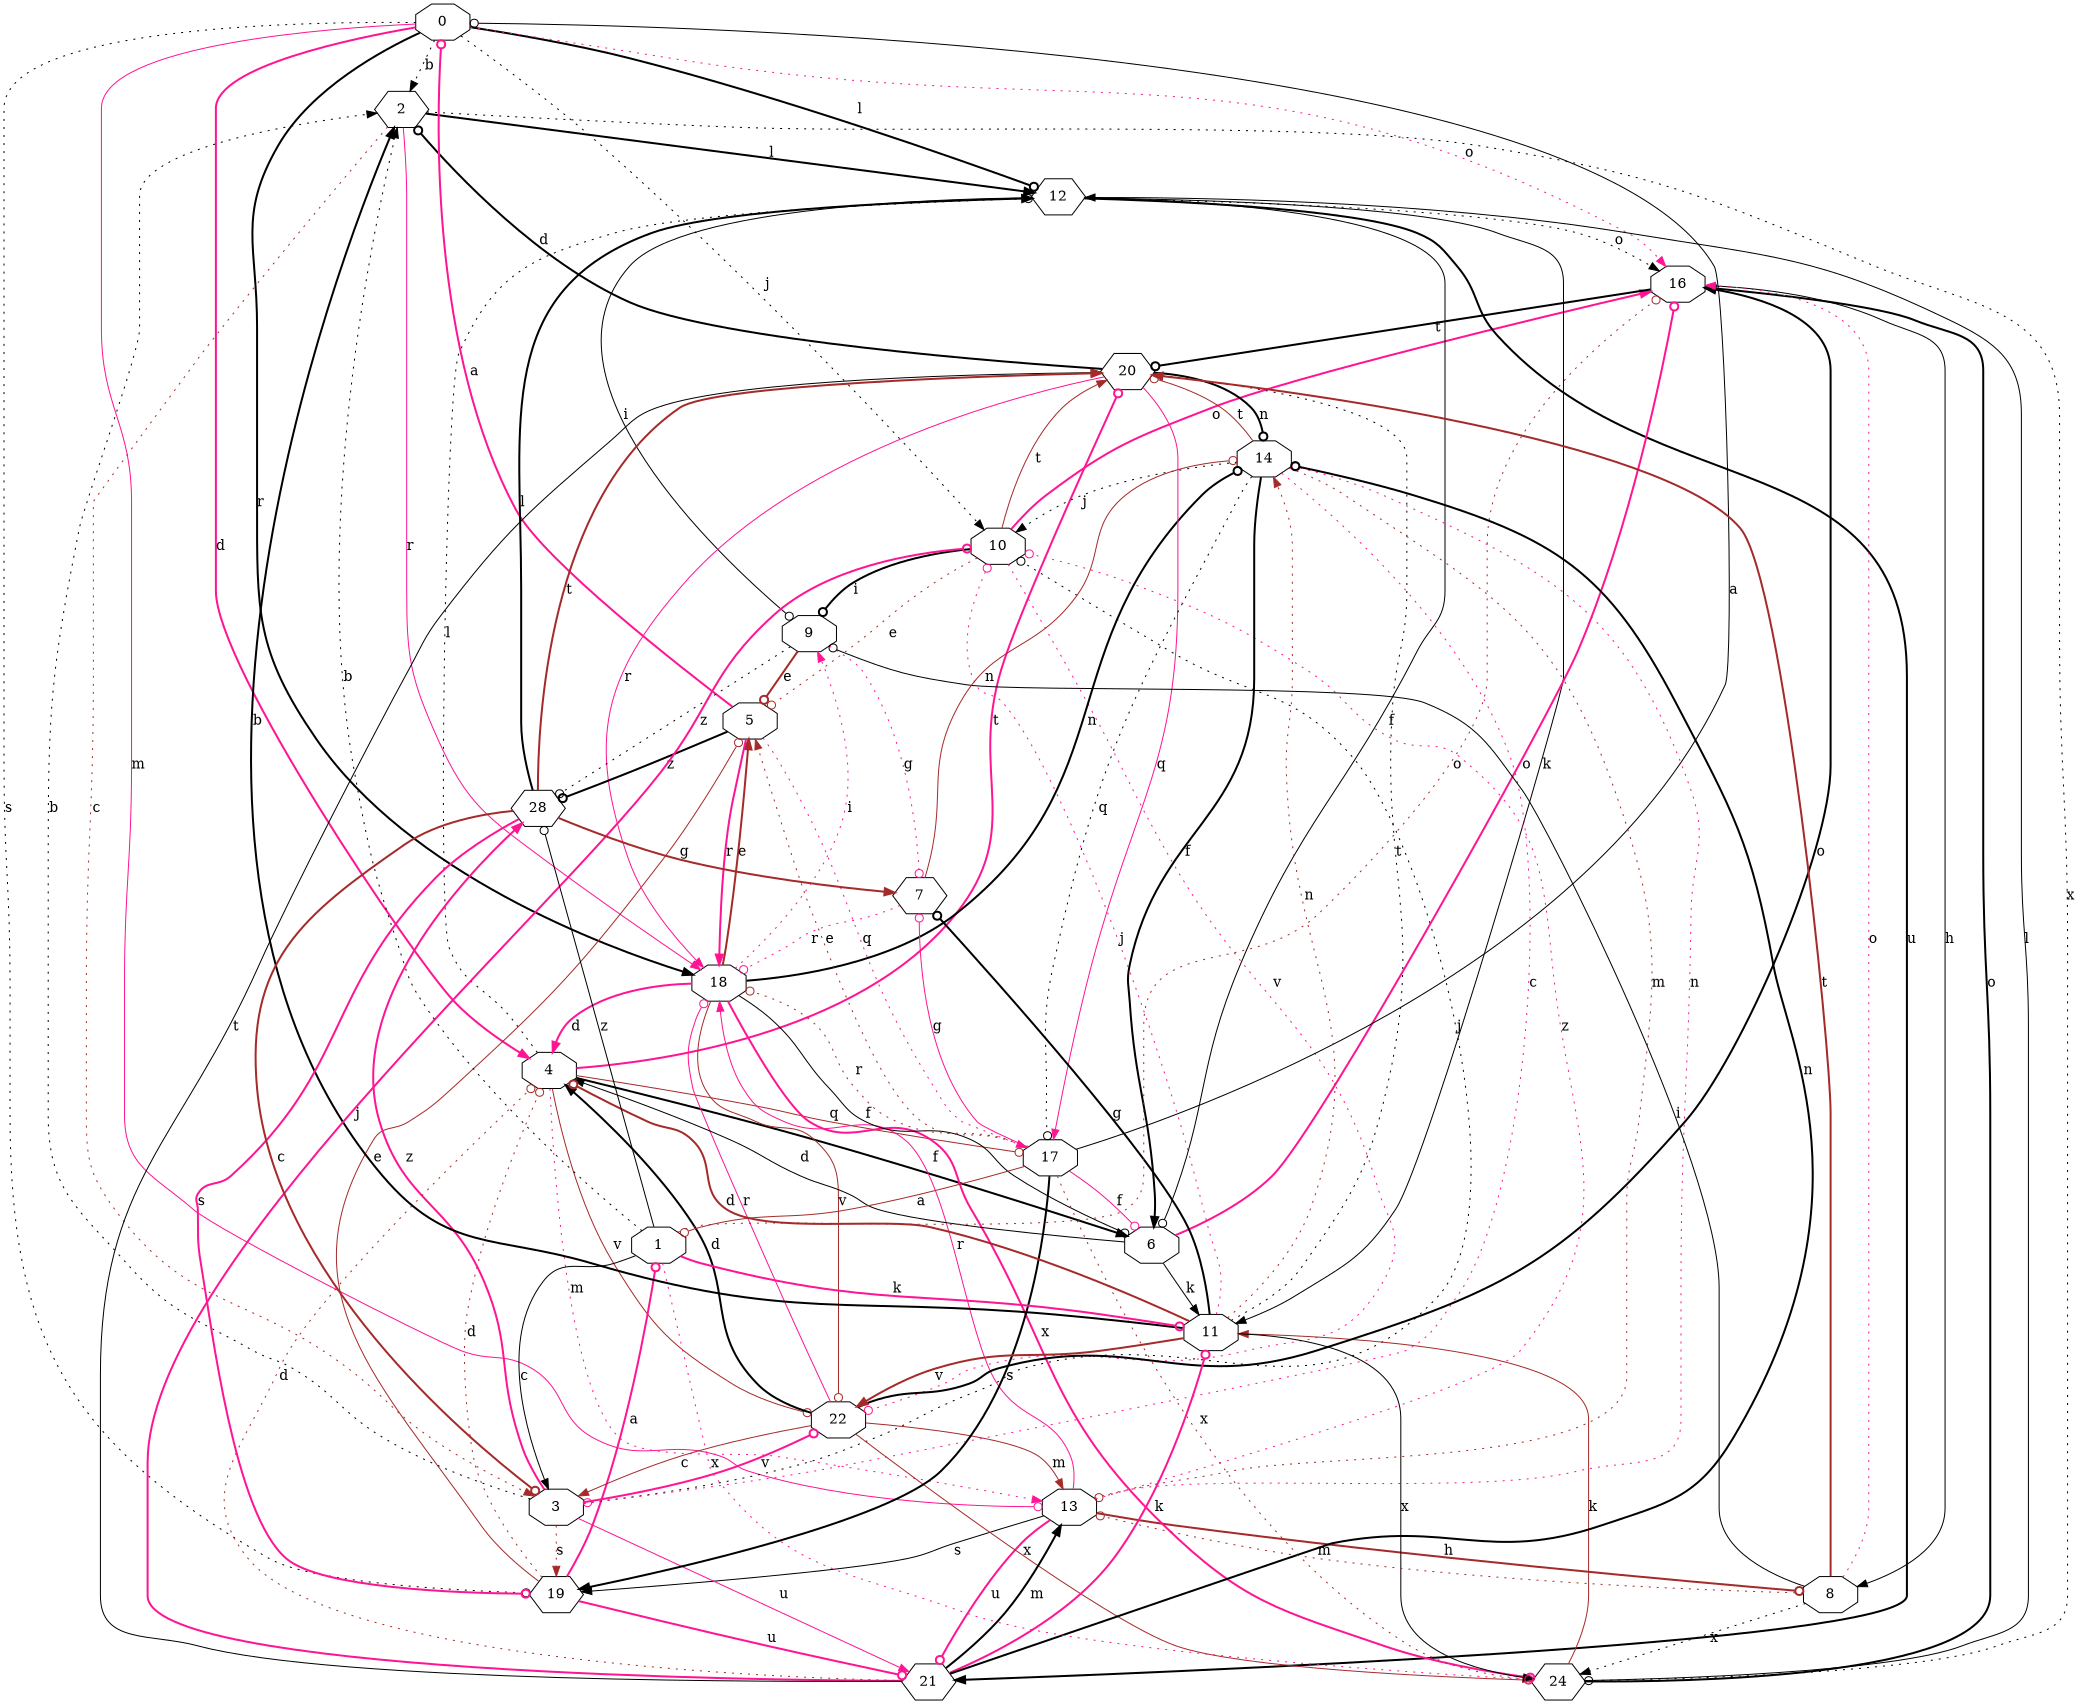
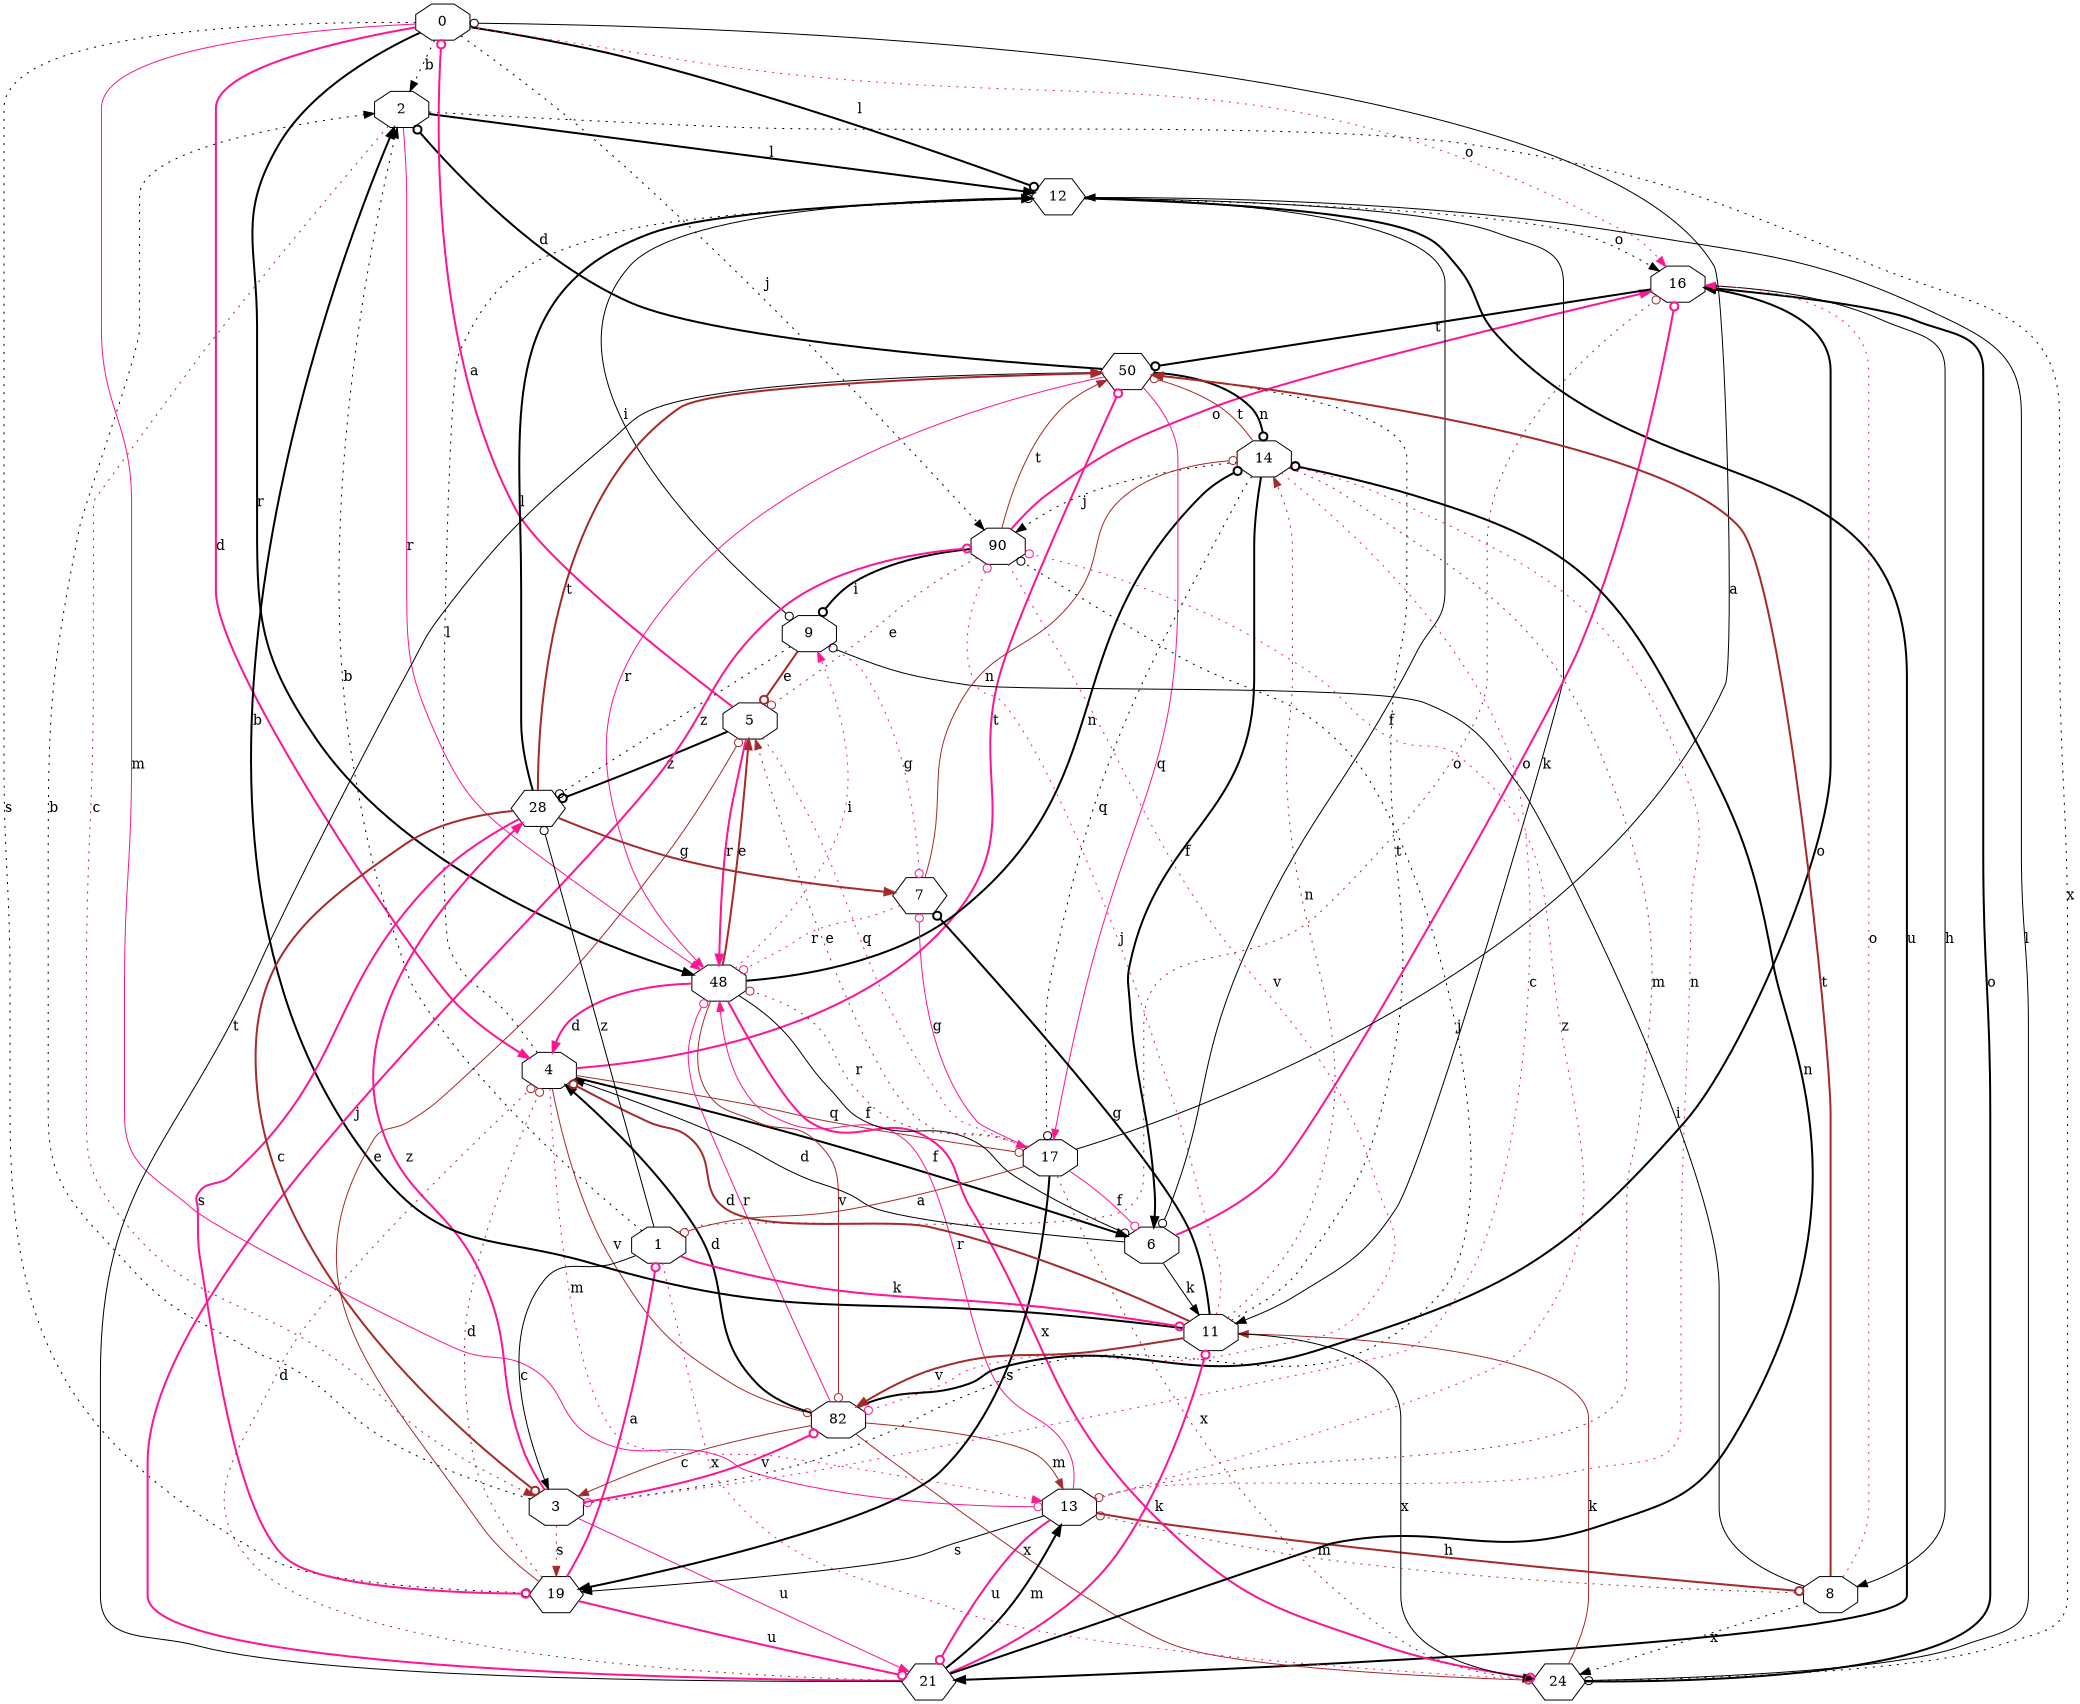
node "2": shape hexagon -> octagon
node "20": label "20" -> "50"
node "10": label "10" -> "90"
node "18": label "18" -> "48"
node "22": label "22" -> "82"
